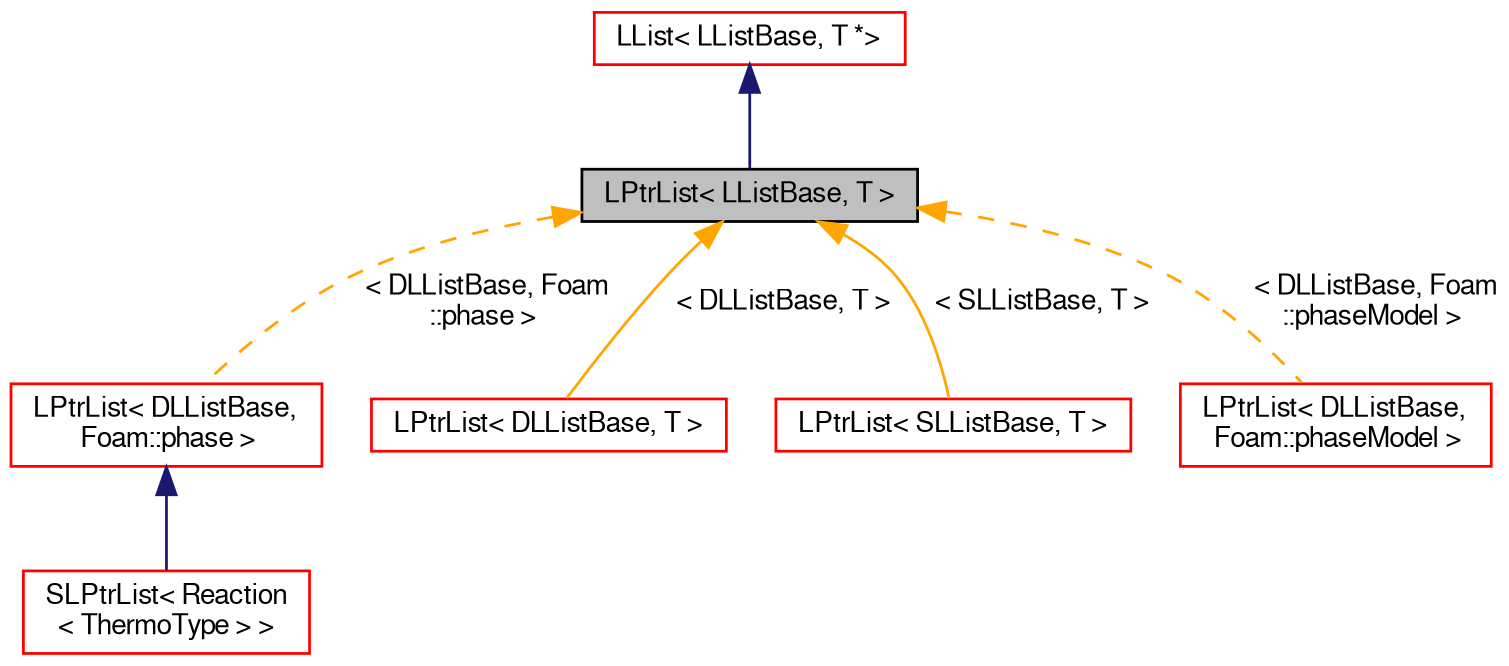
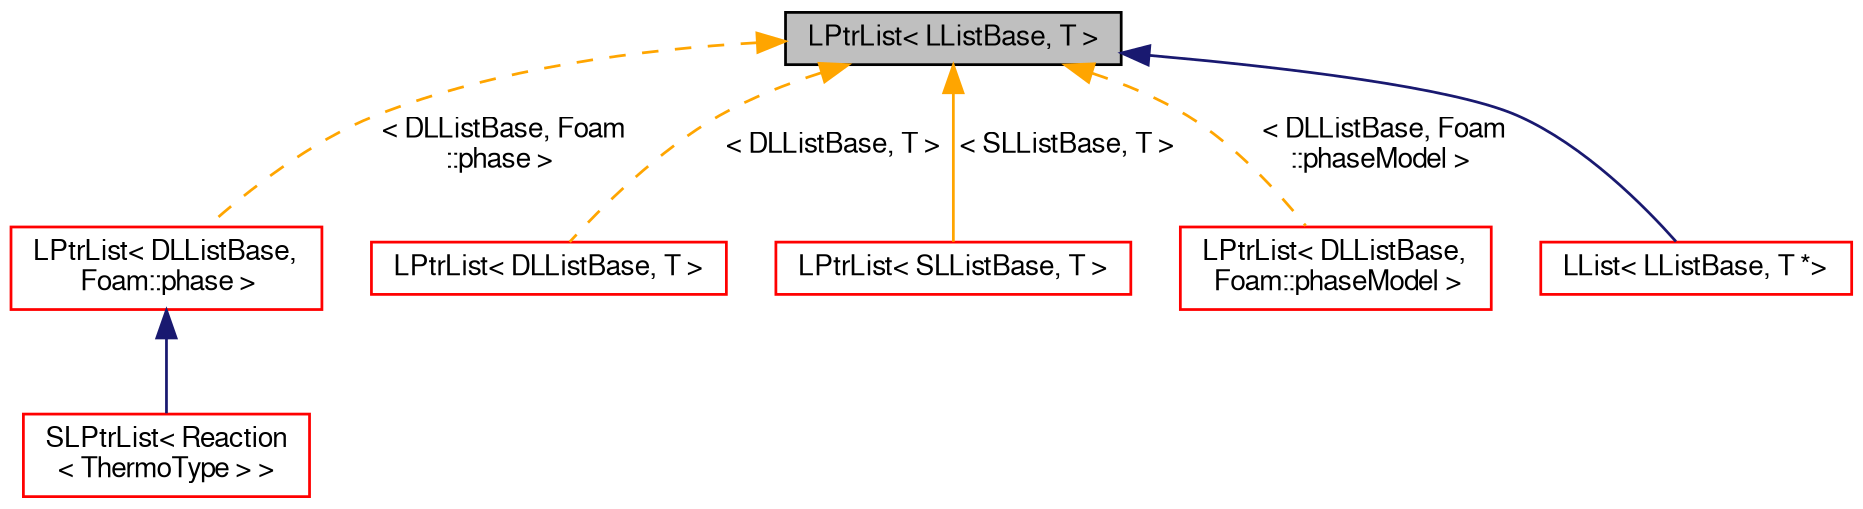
edge "LPtrList< LListBase, T >" -> "LList< LListBase, T *>": reversed
edge "LPtrList< DLListBase, T >" -> "LPtrList< LListBase, T >": style solid -> dashed
